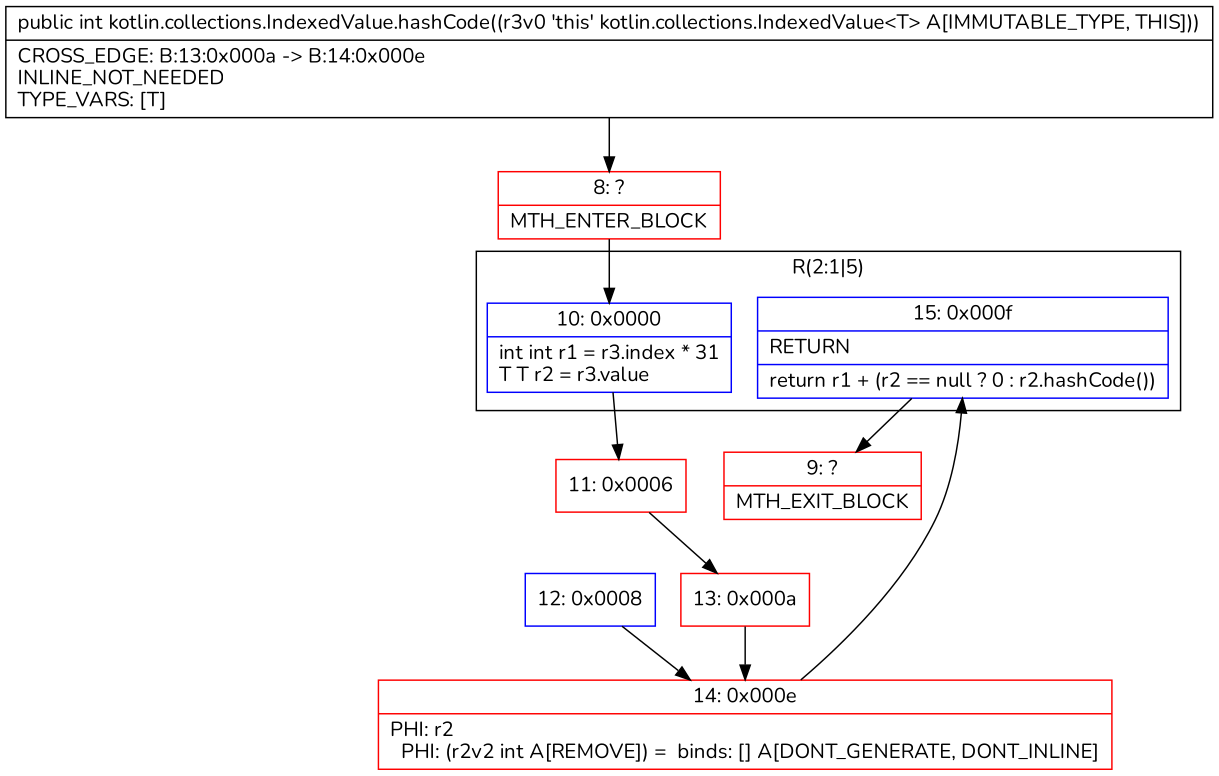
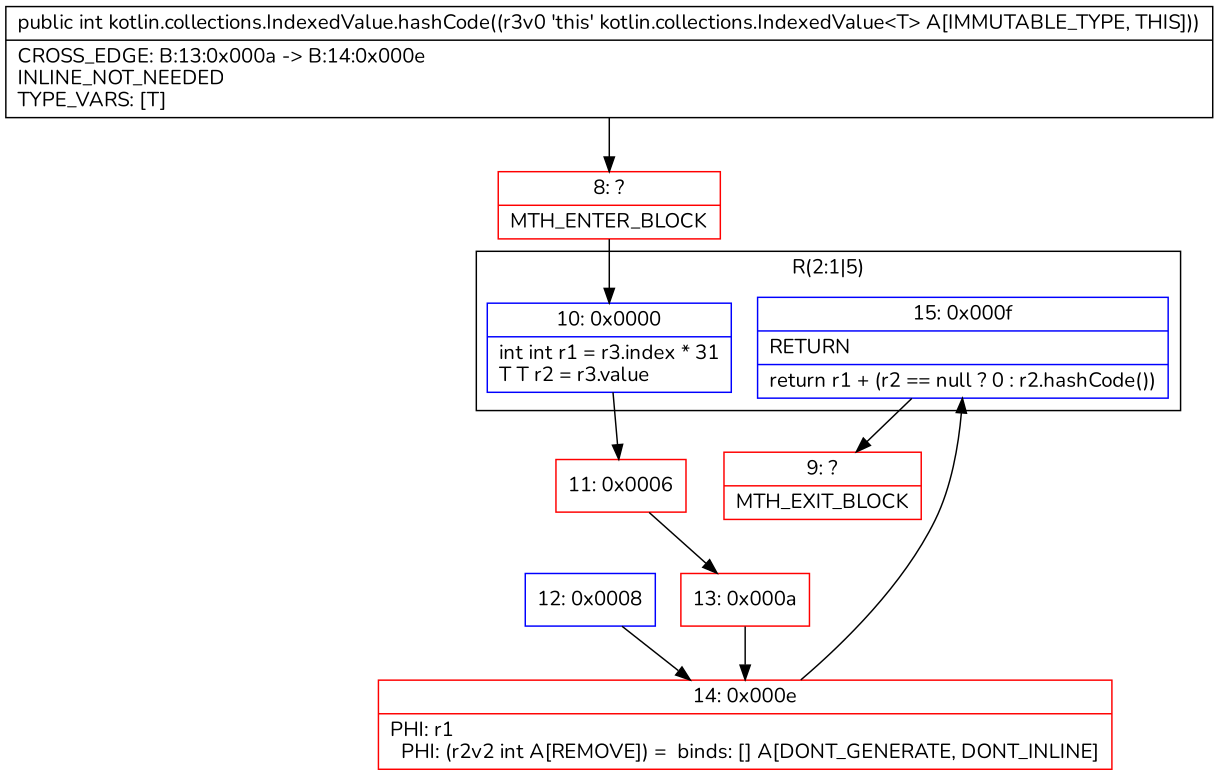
node "14: 0x000e": text "PHI: r2" -> "PHI: r1"
